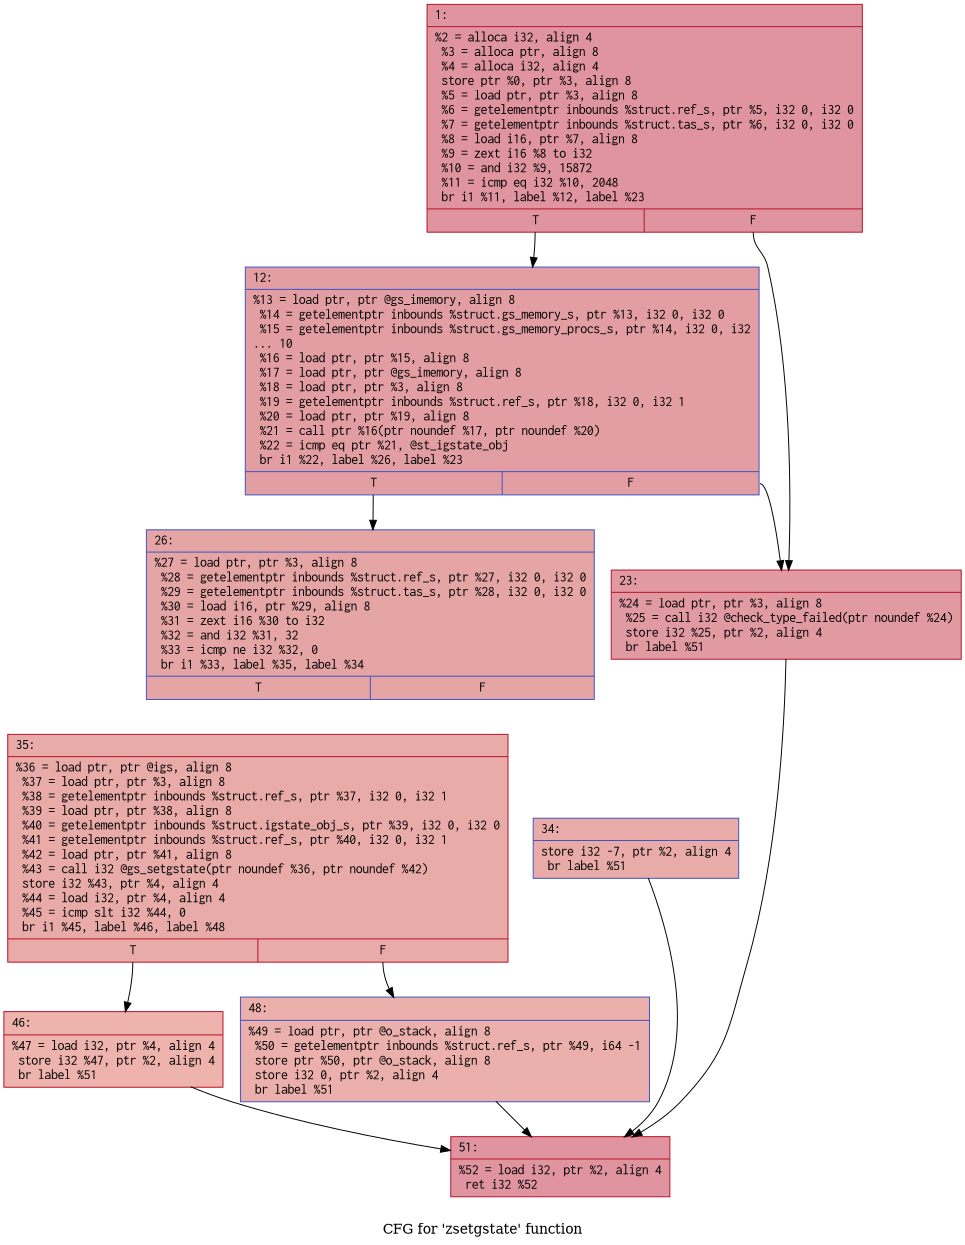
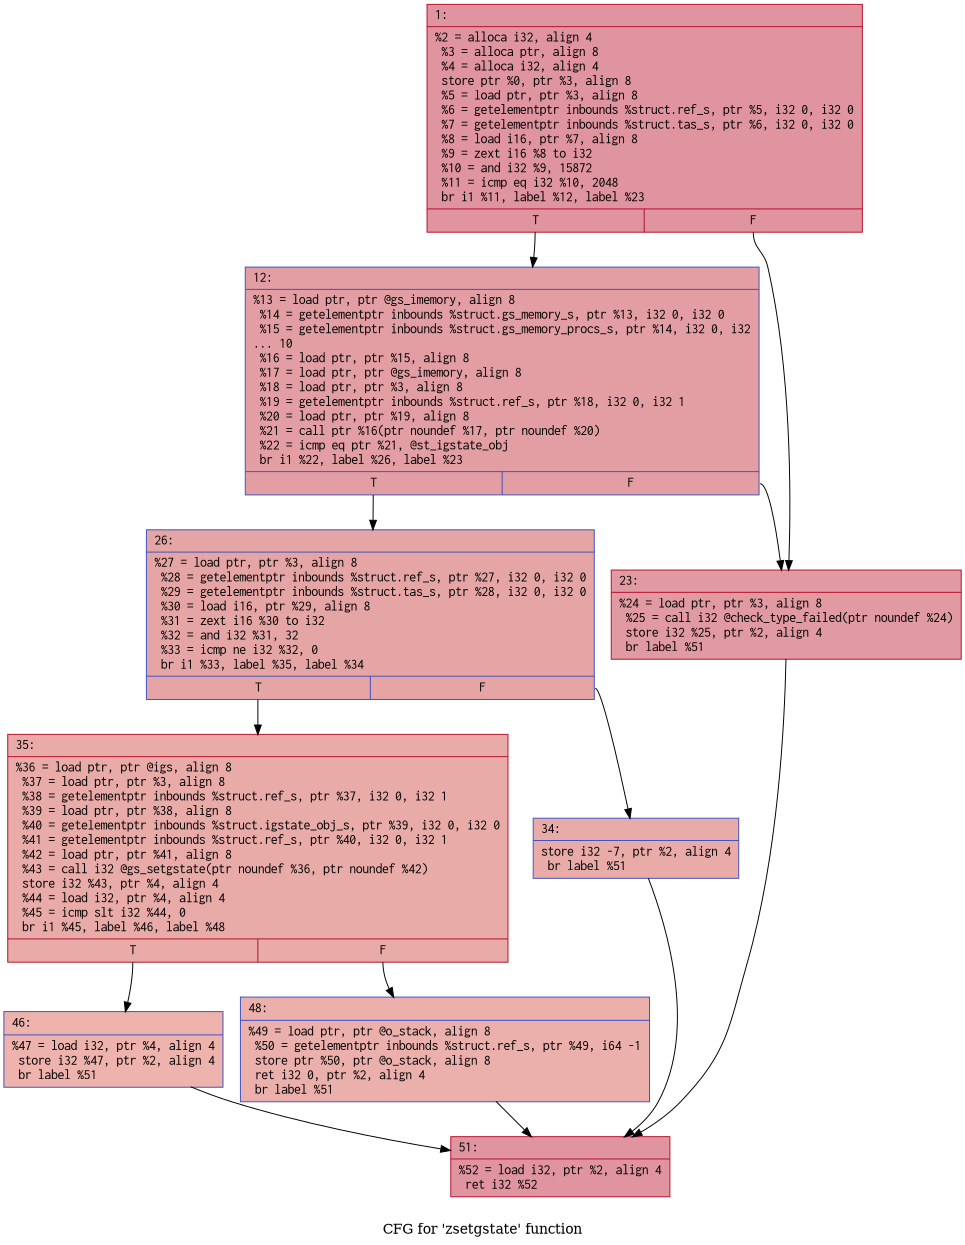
edge "26:" -> "35:": added
edge "26:" -> "34:": added
node "46:": color #b70d28ff -> #3d50c3ff
node "48:": text "store i32 0, ptr %2, align 4" -> "ret i32 0, ptr %2, align 4"
